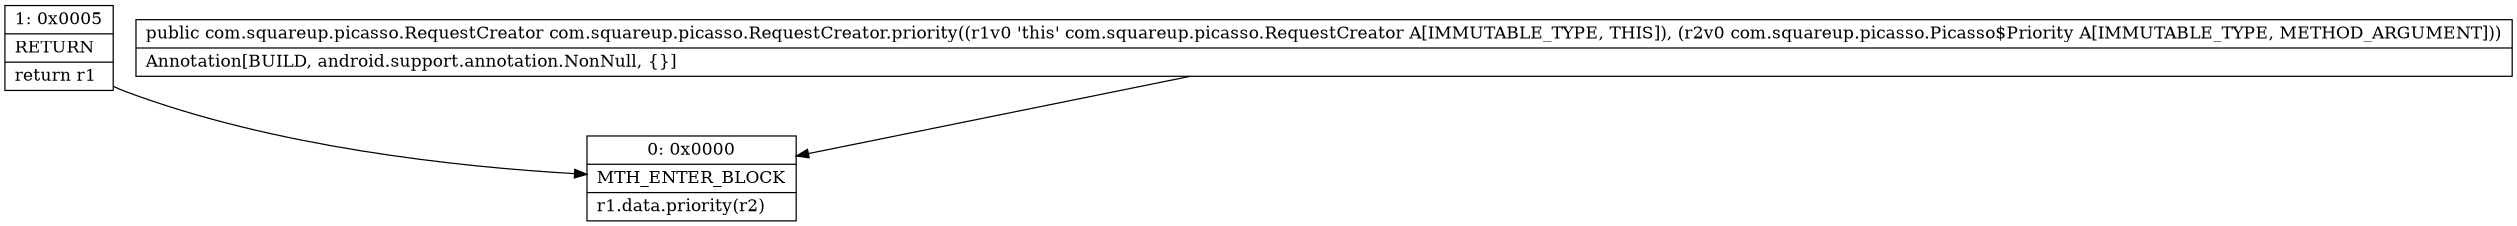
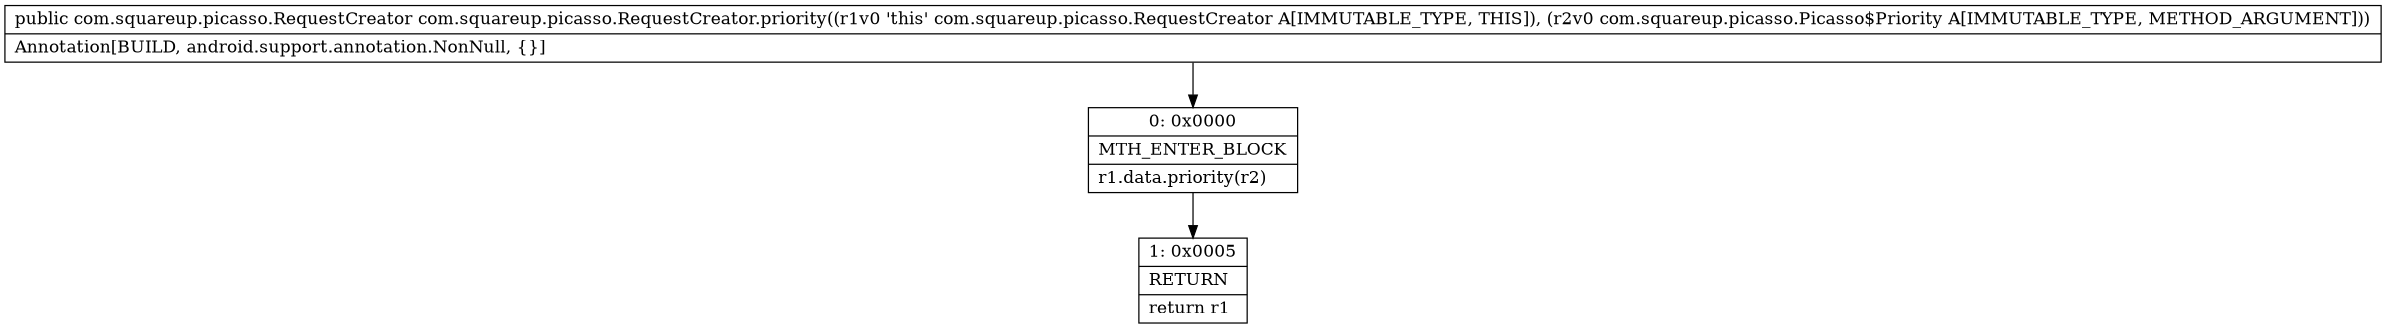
edge "1: 0x0005" -> "0: 0x0000": reversed
